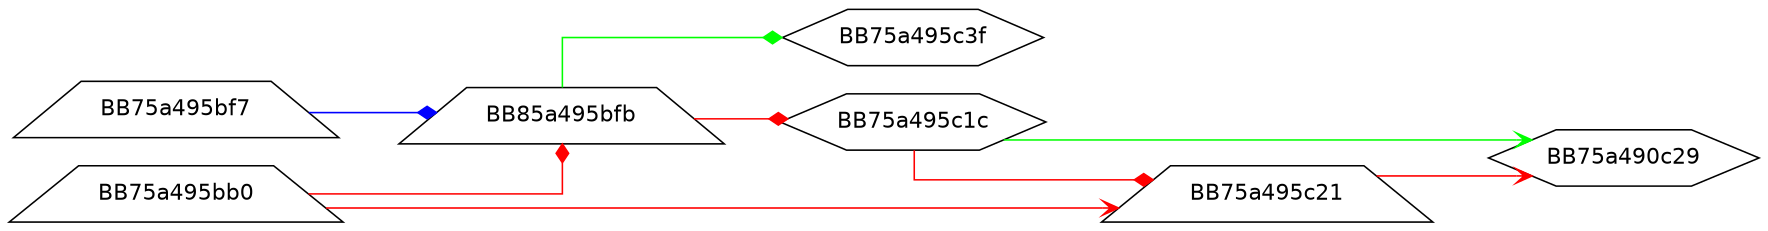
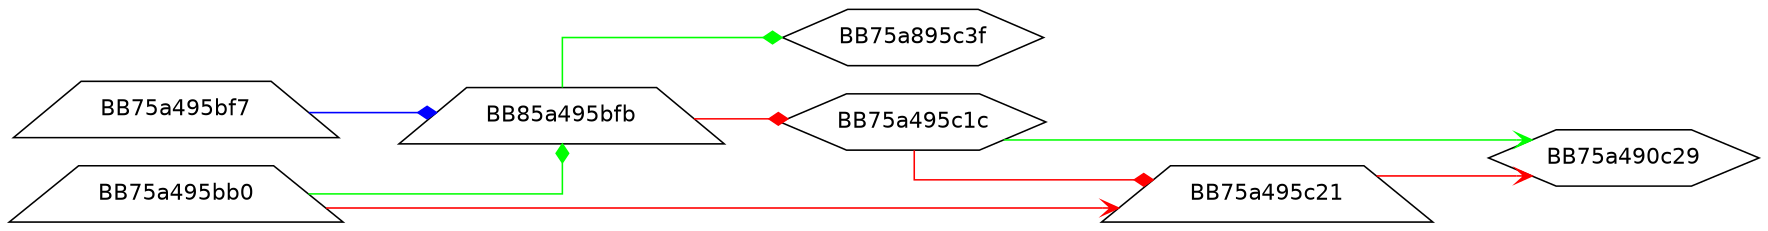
node "BB75a495c3f": label "BB75a495c3f" -> "BB75a895c3f"
edge "BB75a495bb0" -> "BB85a495bfb": color red -> green
